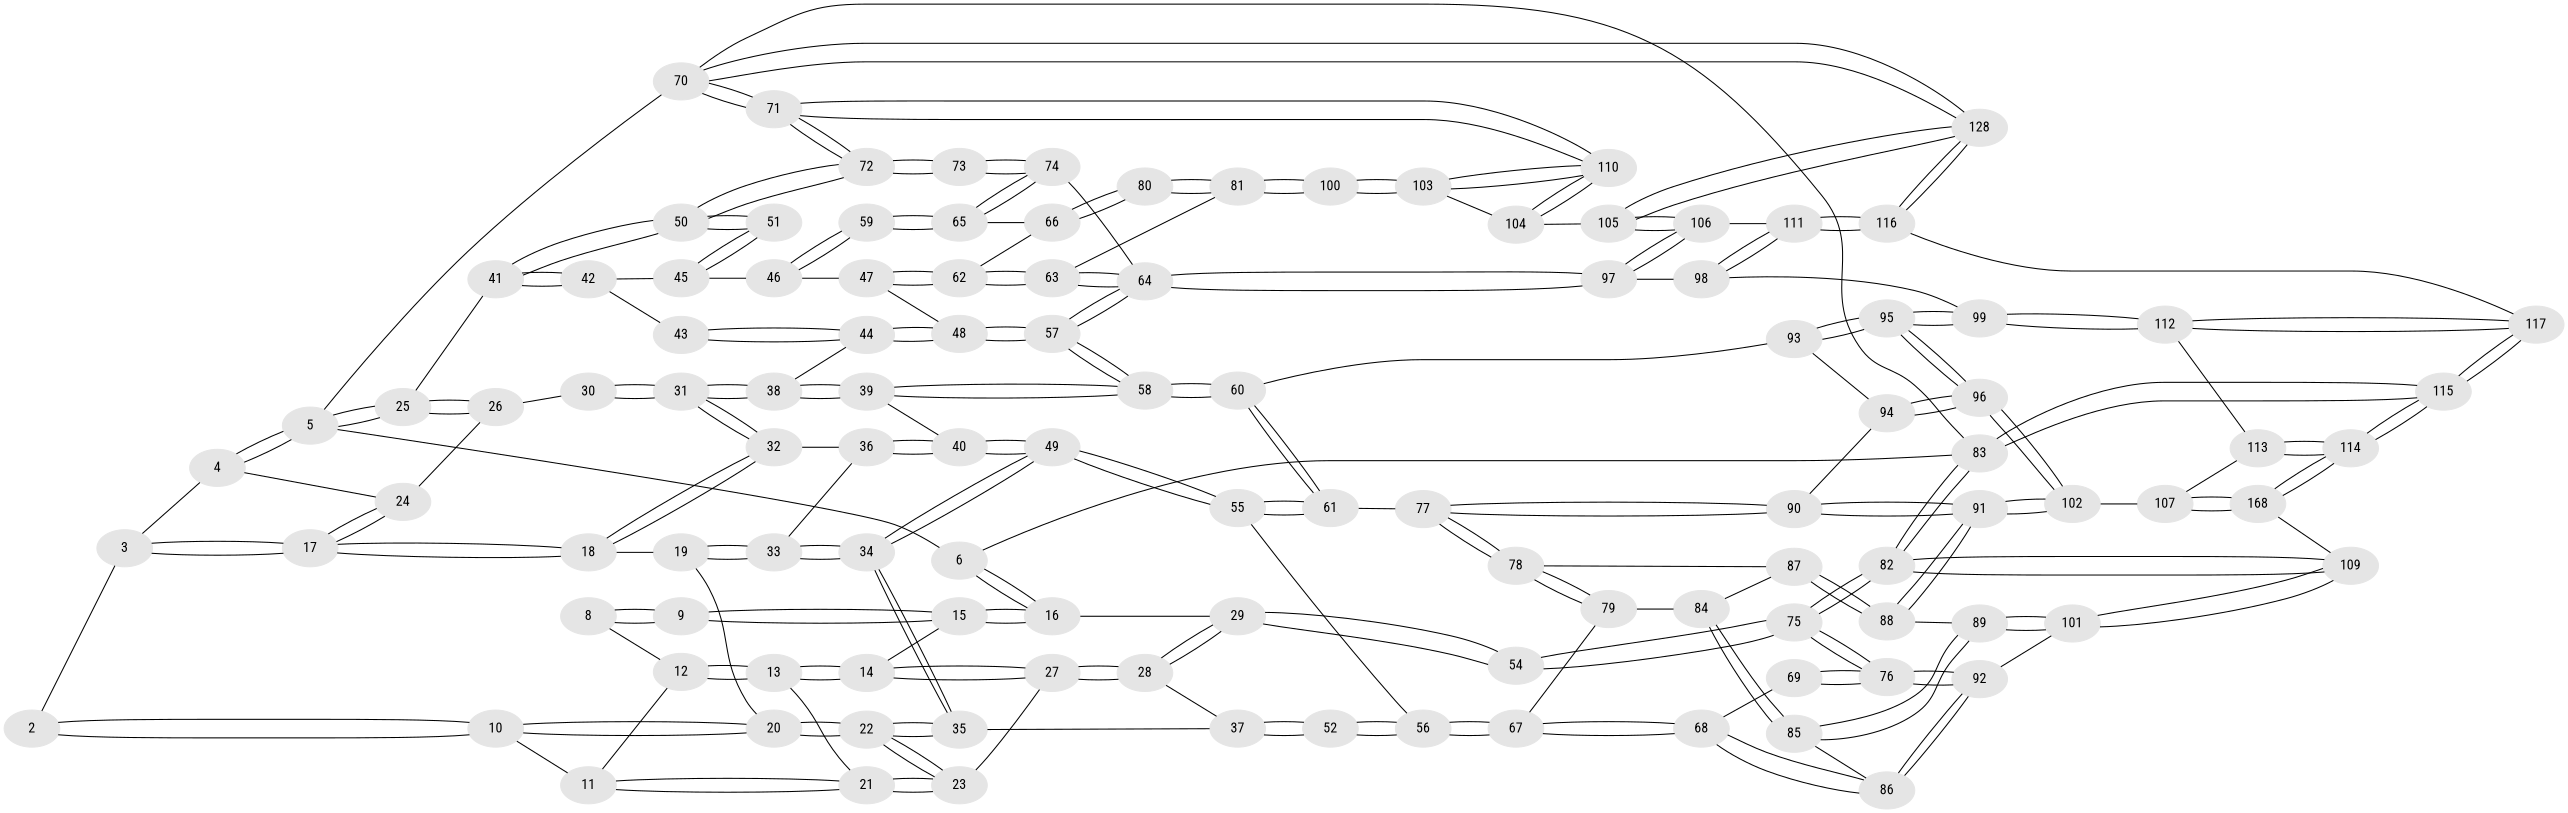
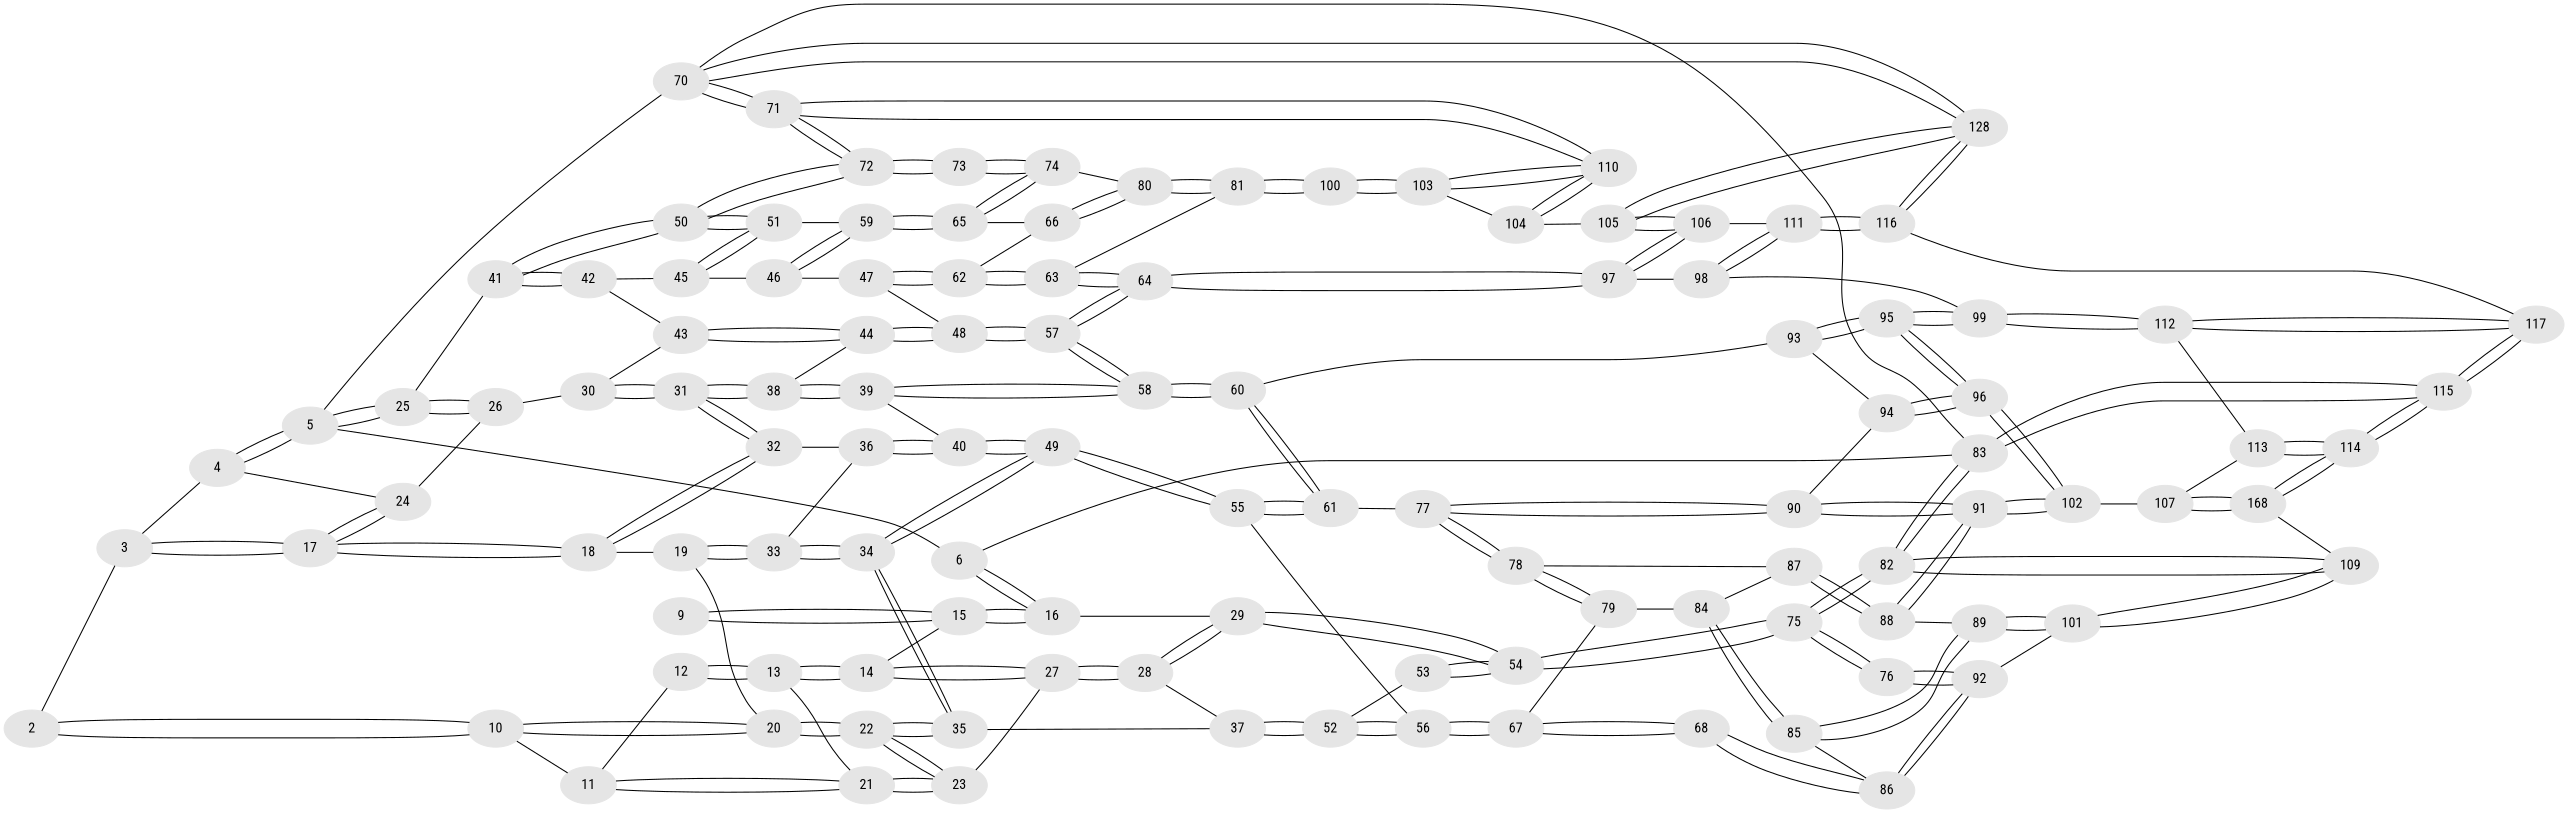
edge "74" -- "64": now "74" -- "80"
edge "51" -- "59": added
edge "43" -- "30": added
node "8": removed
node "53": added
node "69": removed
